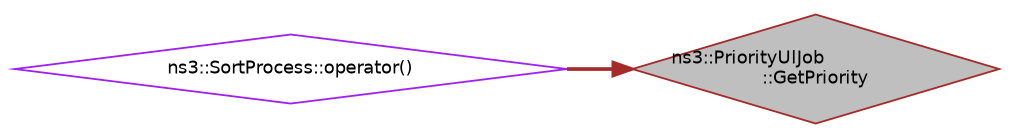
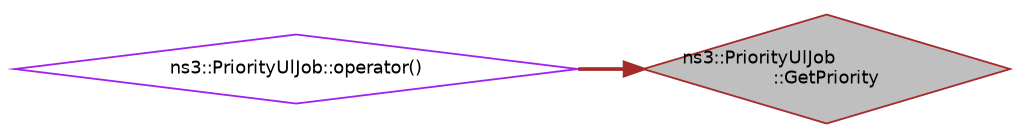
node "ns3::SortProcess::operator()": label "ns3::SortProcess::operator()" -> "ns3::PriorityUlJob::operator()"
